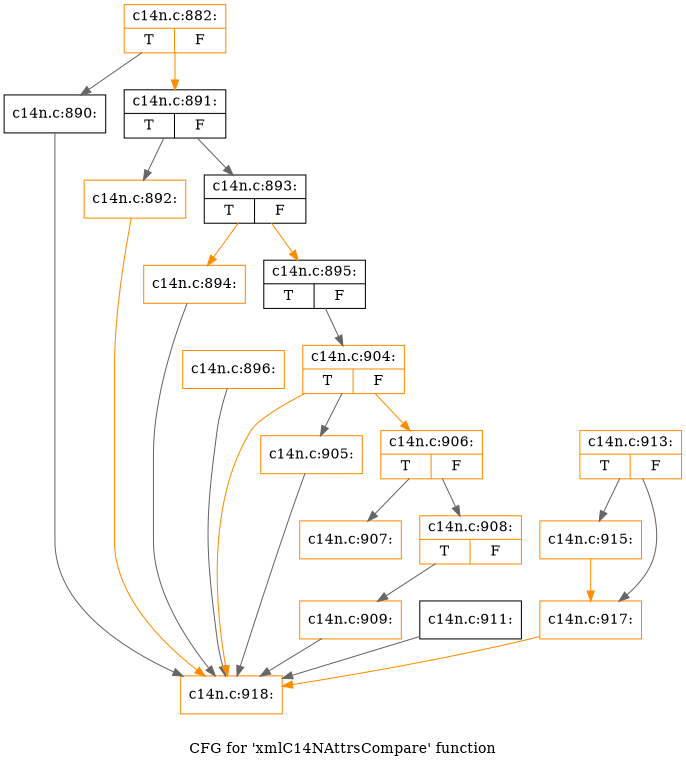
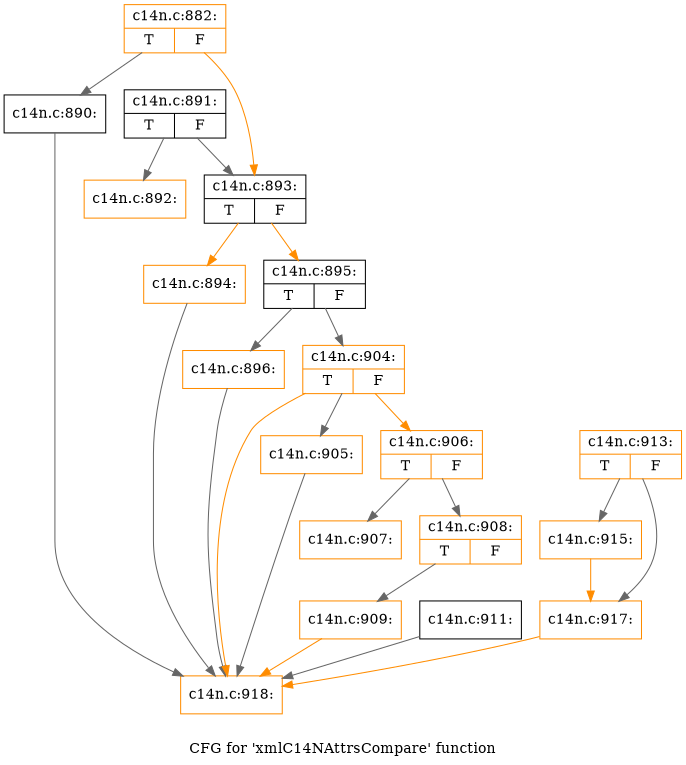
edge "c14n.c:882:" -> "c14n.c:891:": now "c14n.c:882:" -> "c14n.c:893:"
edge "c14n.c:895:" -> "c14n.c:896:": added
edge "c14n.c:892:" -> "c14n.c:918:": removed
edge "c14n.c:909:" -> "c14n.c:918:": color gray40 -> darkorange
